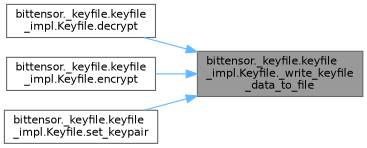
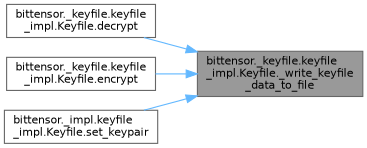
node "bittensor._keyfile.keyfile _impl.Keyfile.set_keypair": label "bittensor._keyfile.keyfile _impl.Keyfile.set_keypair" -> "bittensor._impl.keyfile _impl.Keyfile.set_keypair"
